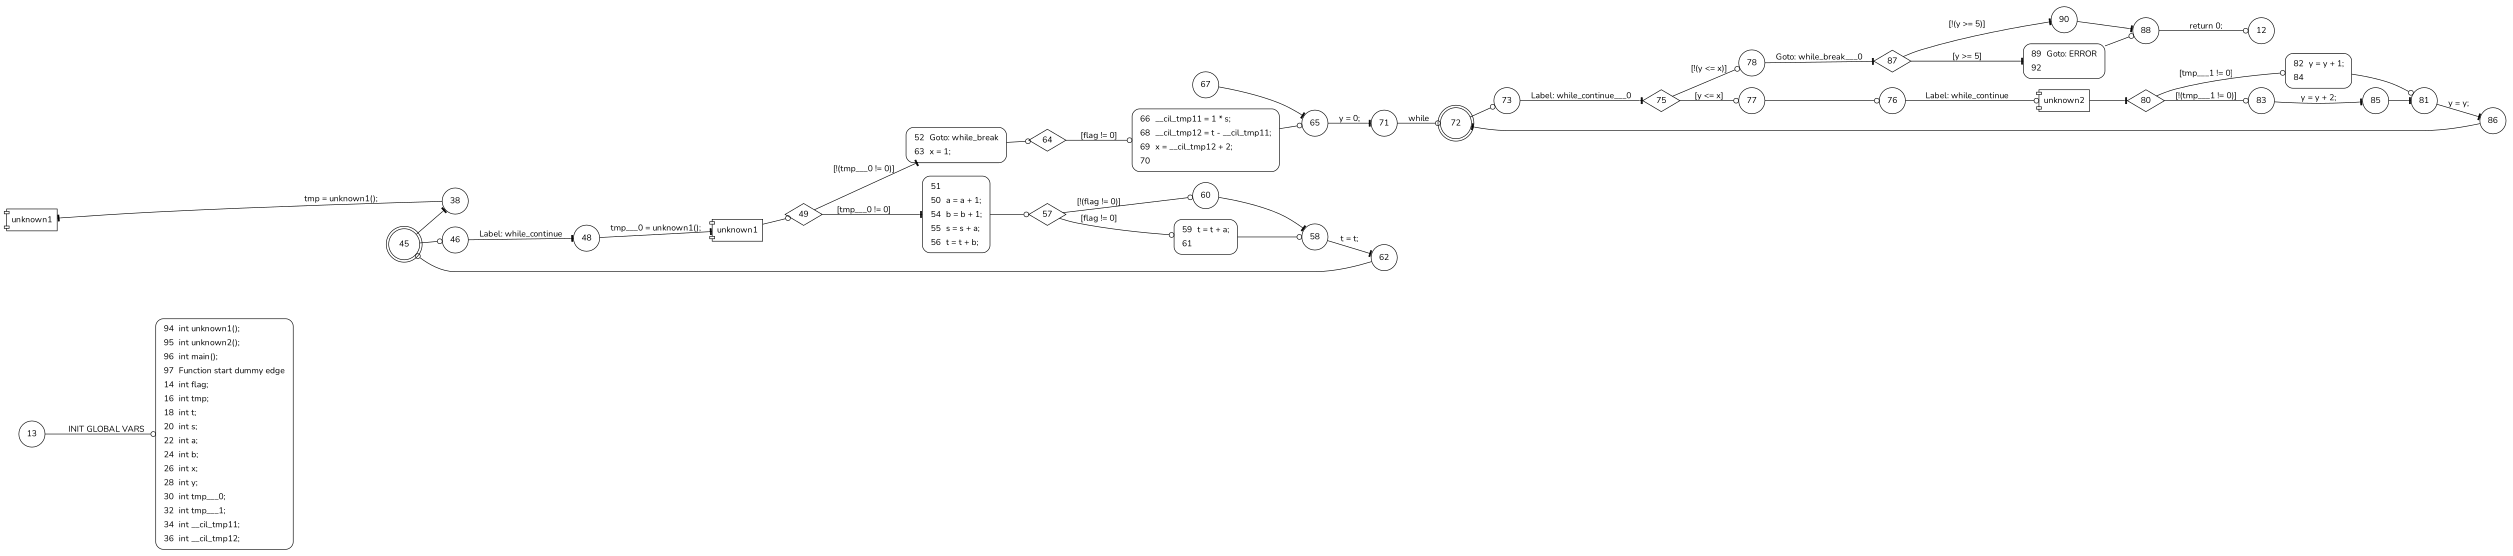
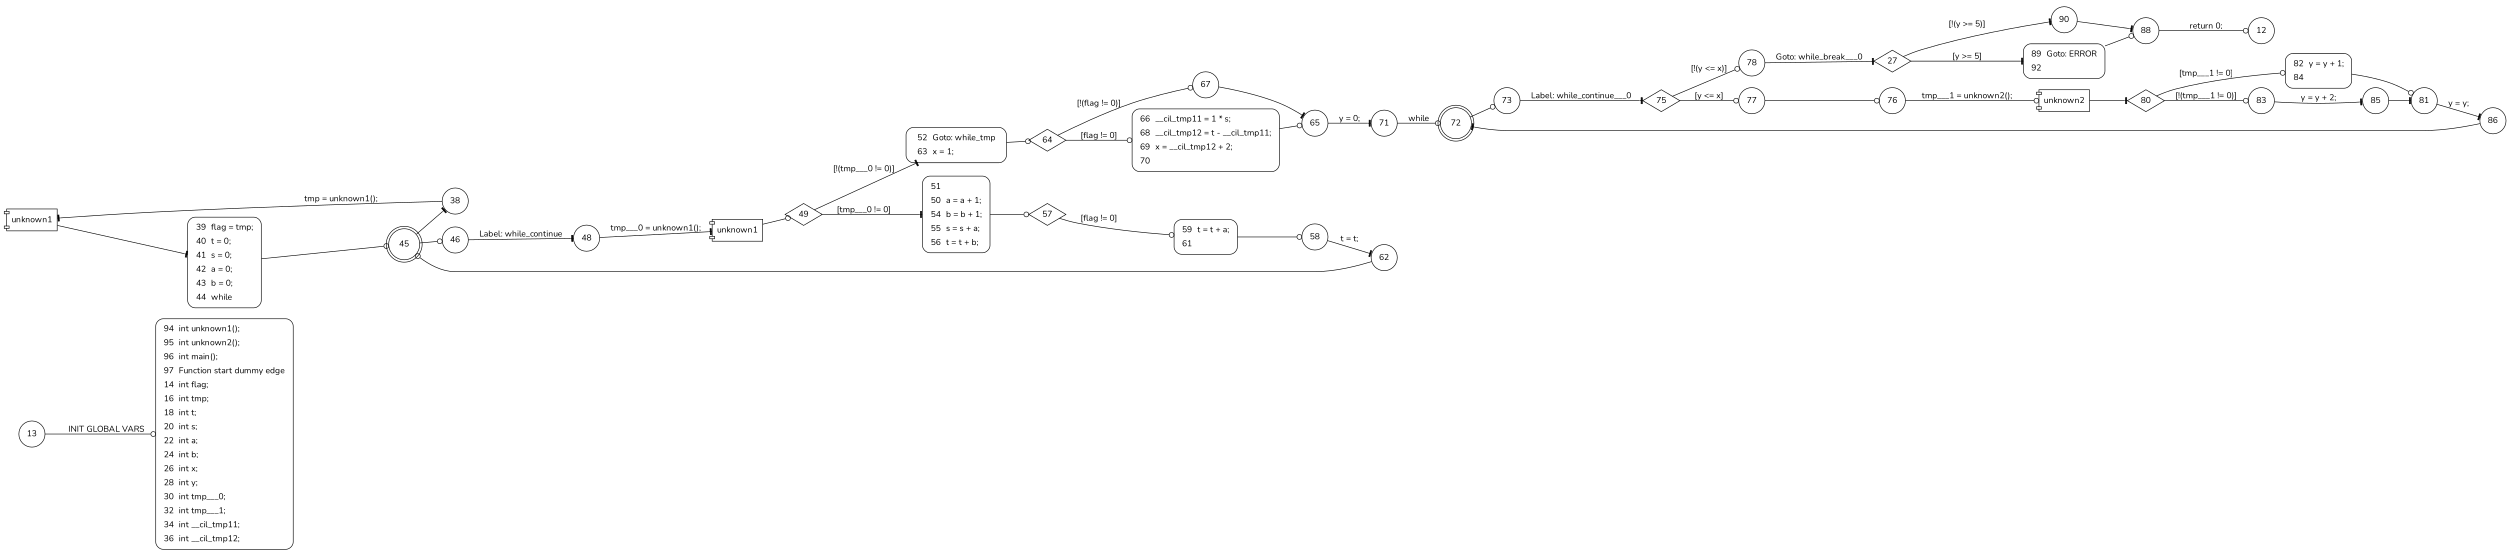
node "87": label "87" -> "27"
edge "76" -> "unknown2": label "Label: while_continue" -> "tmp___1 = unknown2();"
edge "64" -> "67": added, label "[!(flag != 0)]"
node "52": text "Goto: while_break" -> "Goto: while_tmp"
node "60": removed
node "39": added
